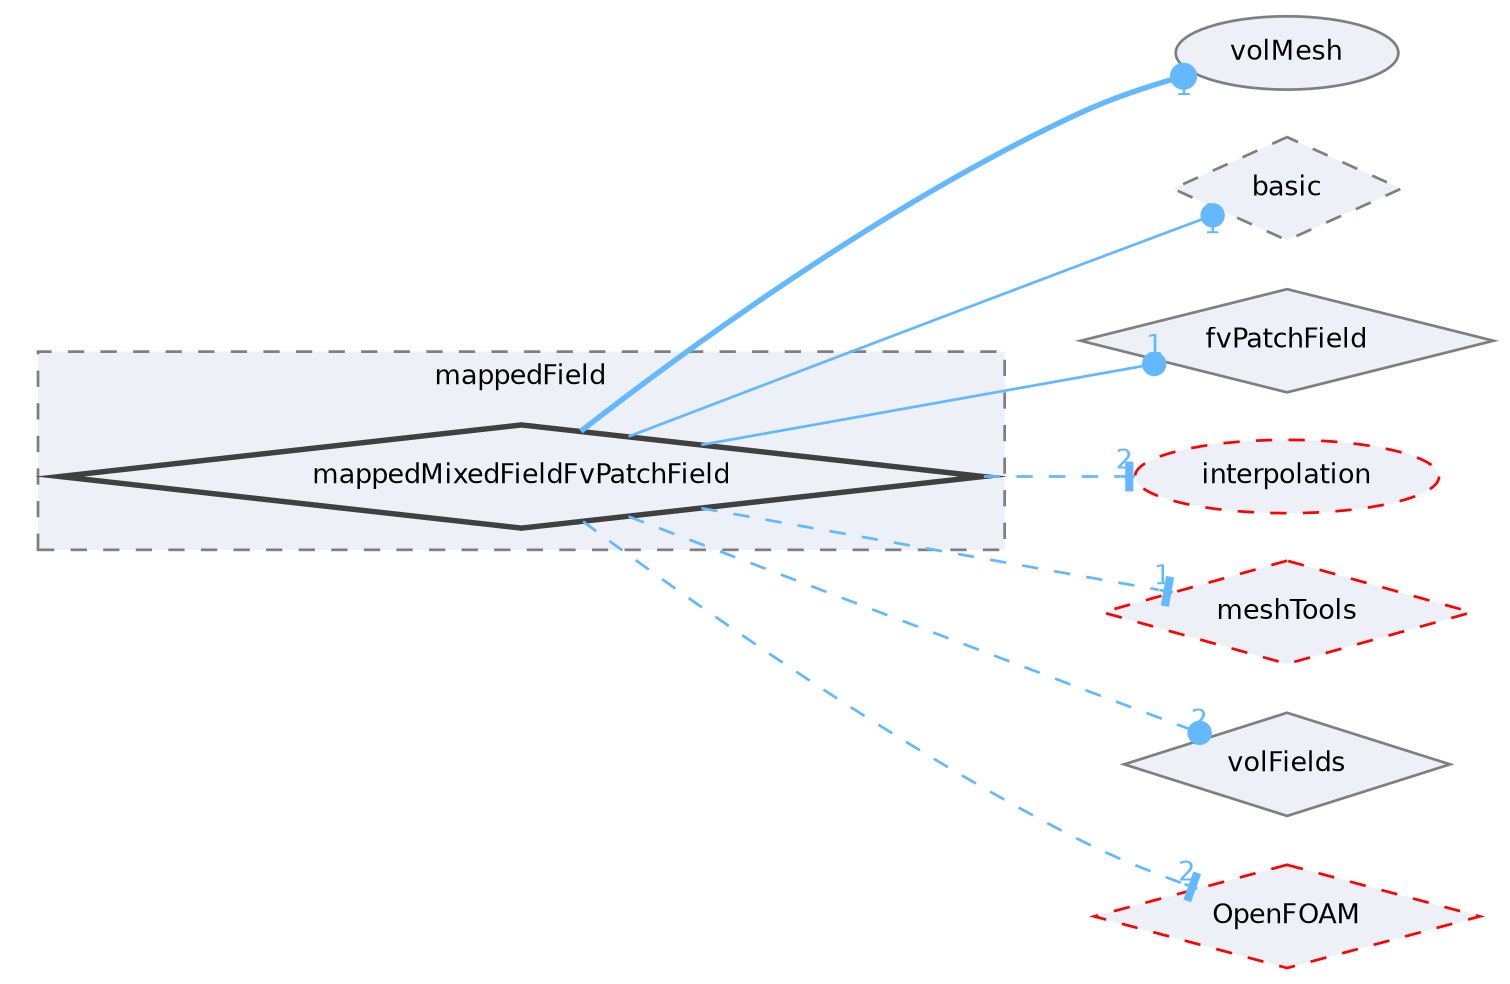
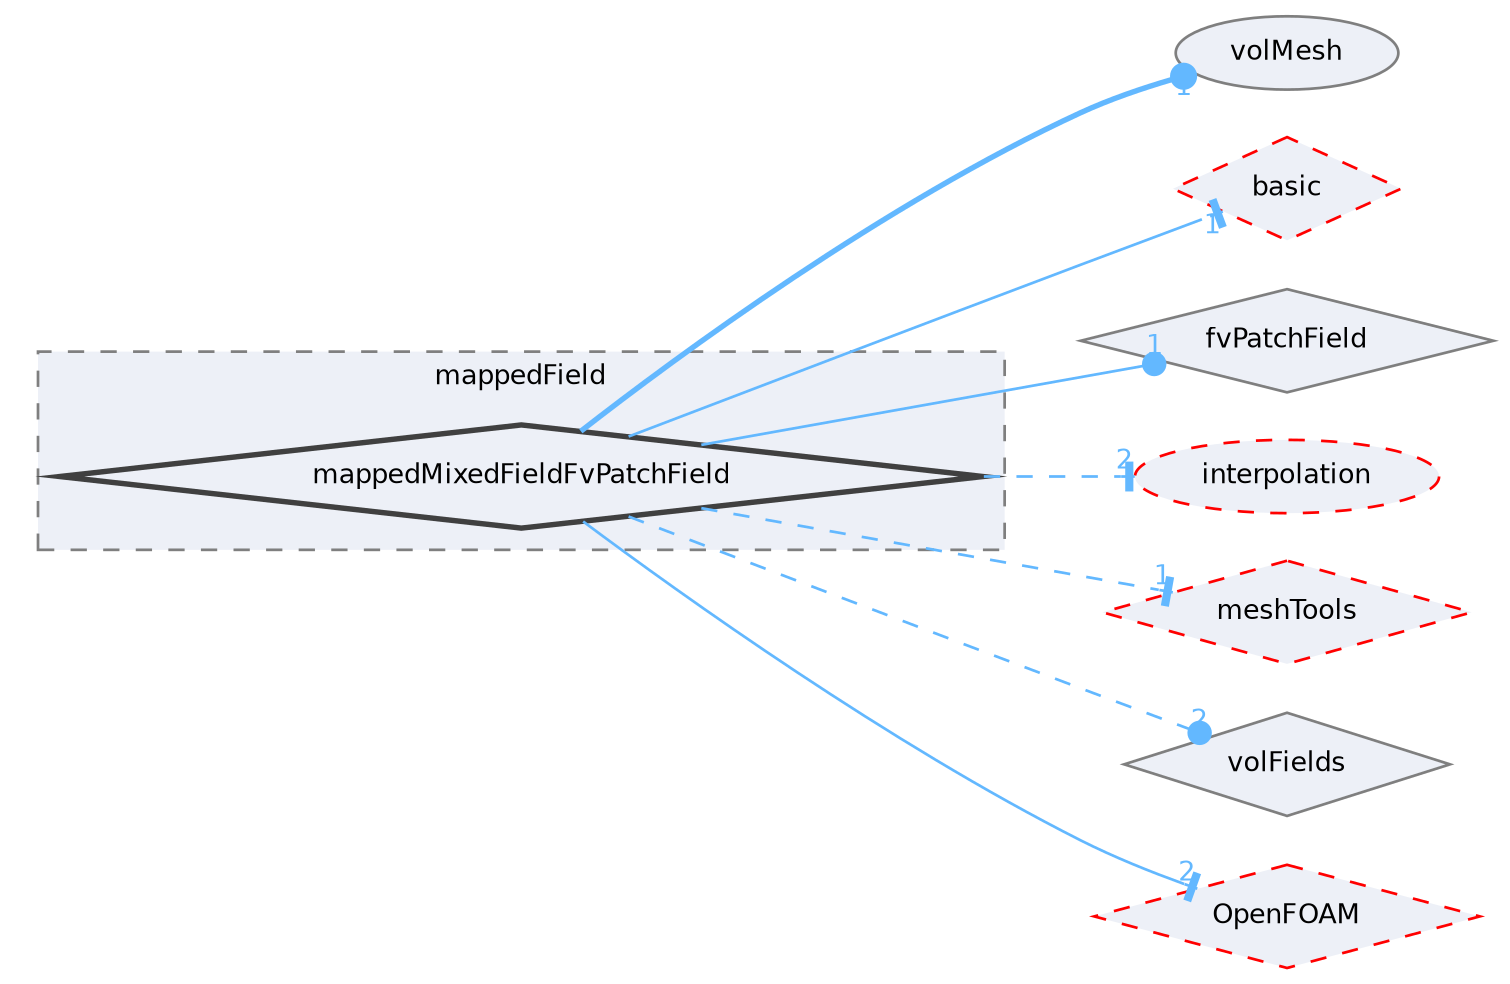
node "basic": color grey50 -> red
edge "mappedMixedFieldFvPatchField" -> "basic": arrowhead dot -> tee
edge "mappedMixedFieldFvPatchField" -> "OpenFOAM": style dashed -> solid
